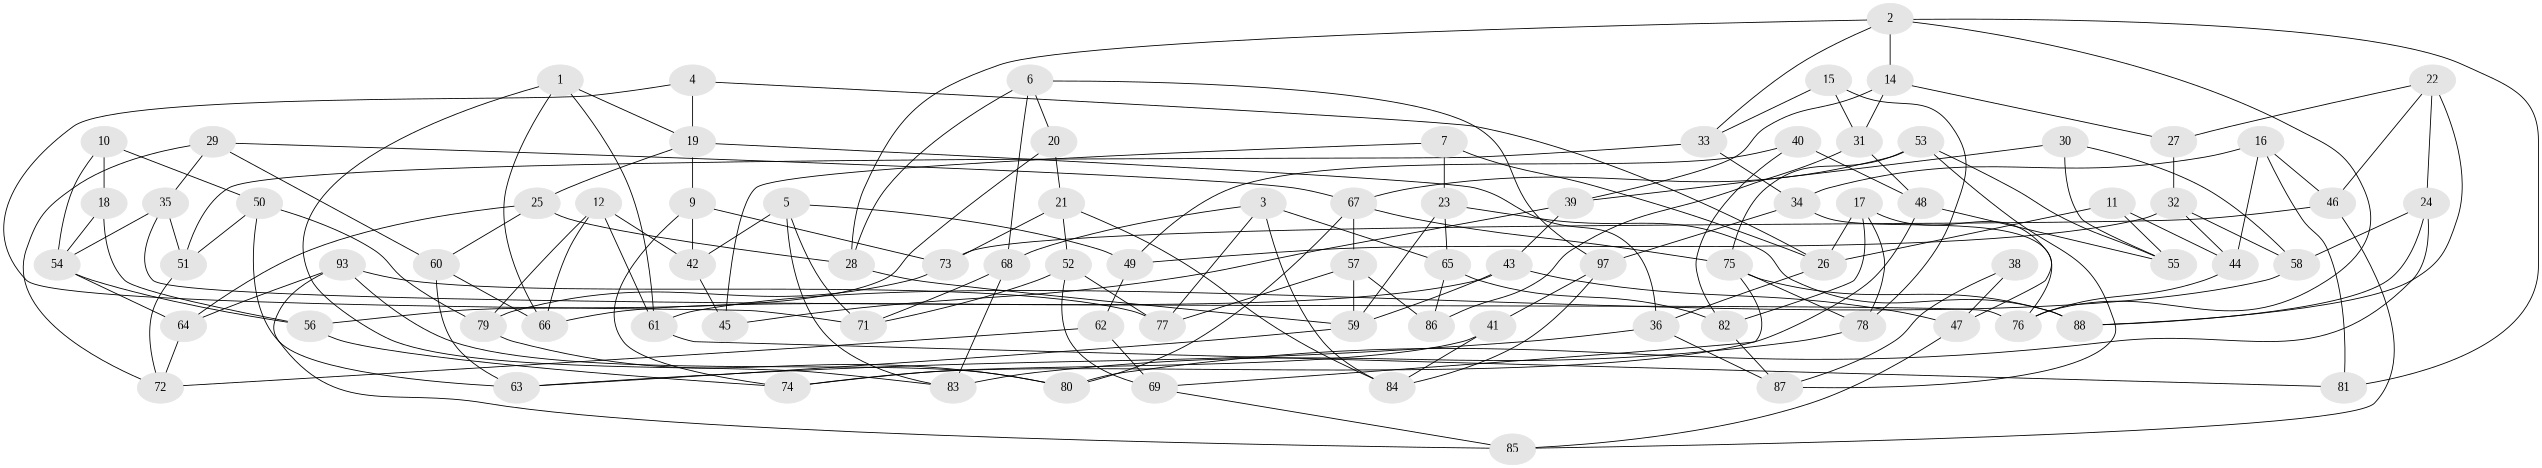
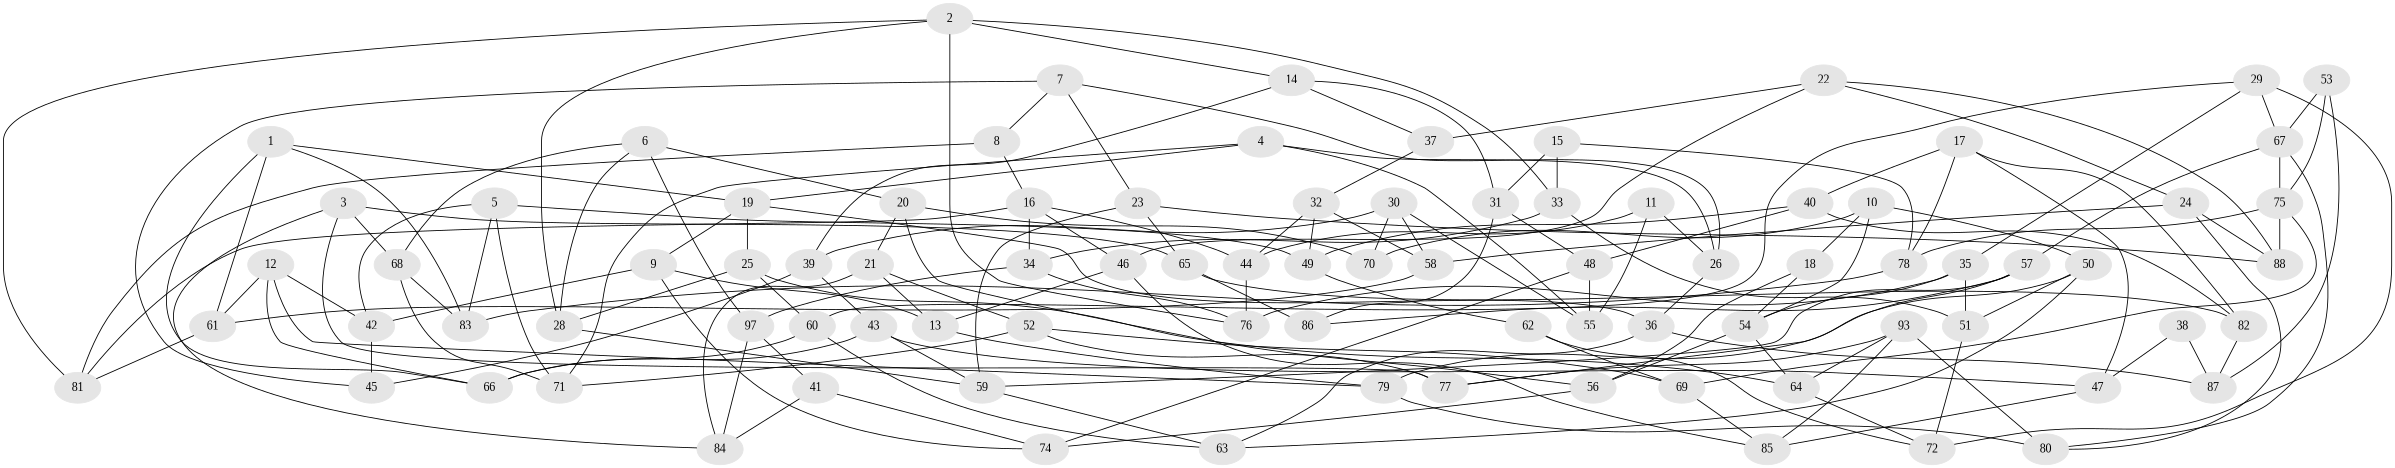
node "8": added
node "27": label "27" -> "37"
edge "53" -- "55": now "4" -- "55"
edge "17" -- "26": now "17" -- "40"
node "73": label "73" -> "13"
node "70": added
